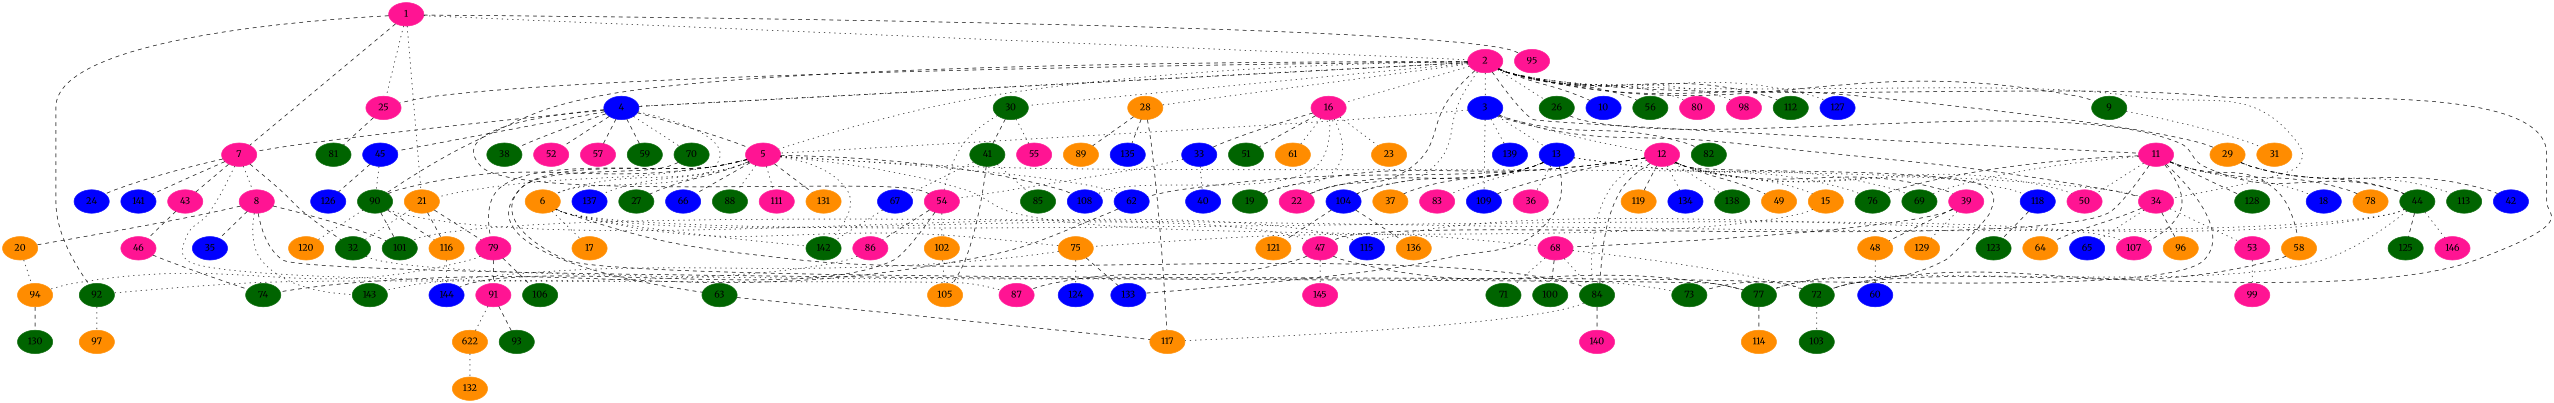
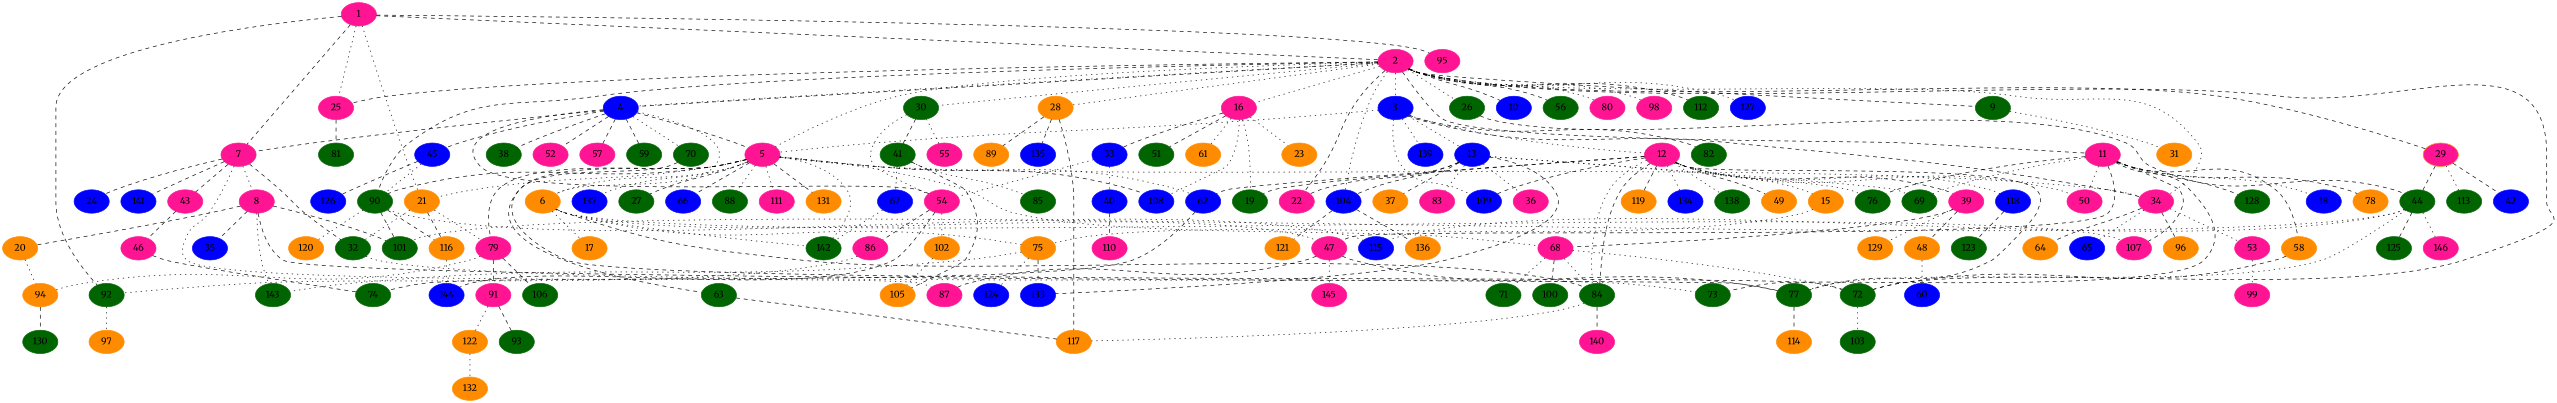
edge "1" -- "2": style dotted -> dashed
node "29": fillcolor darkorange -> deeppink
edge "21" -- "79": style dashed -> dotted
node "110": added
node "622": label "622" -> "122"
